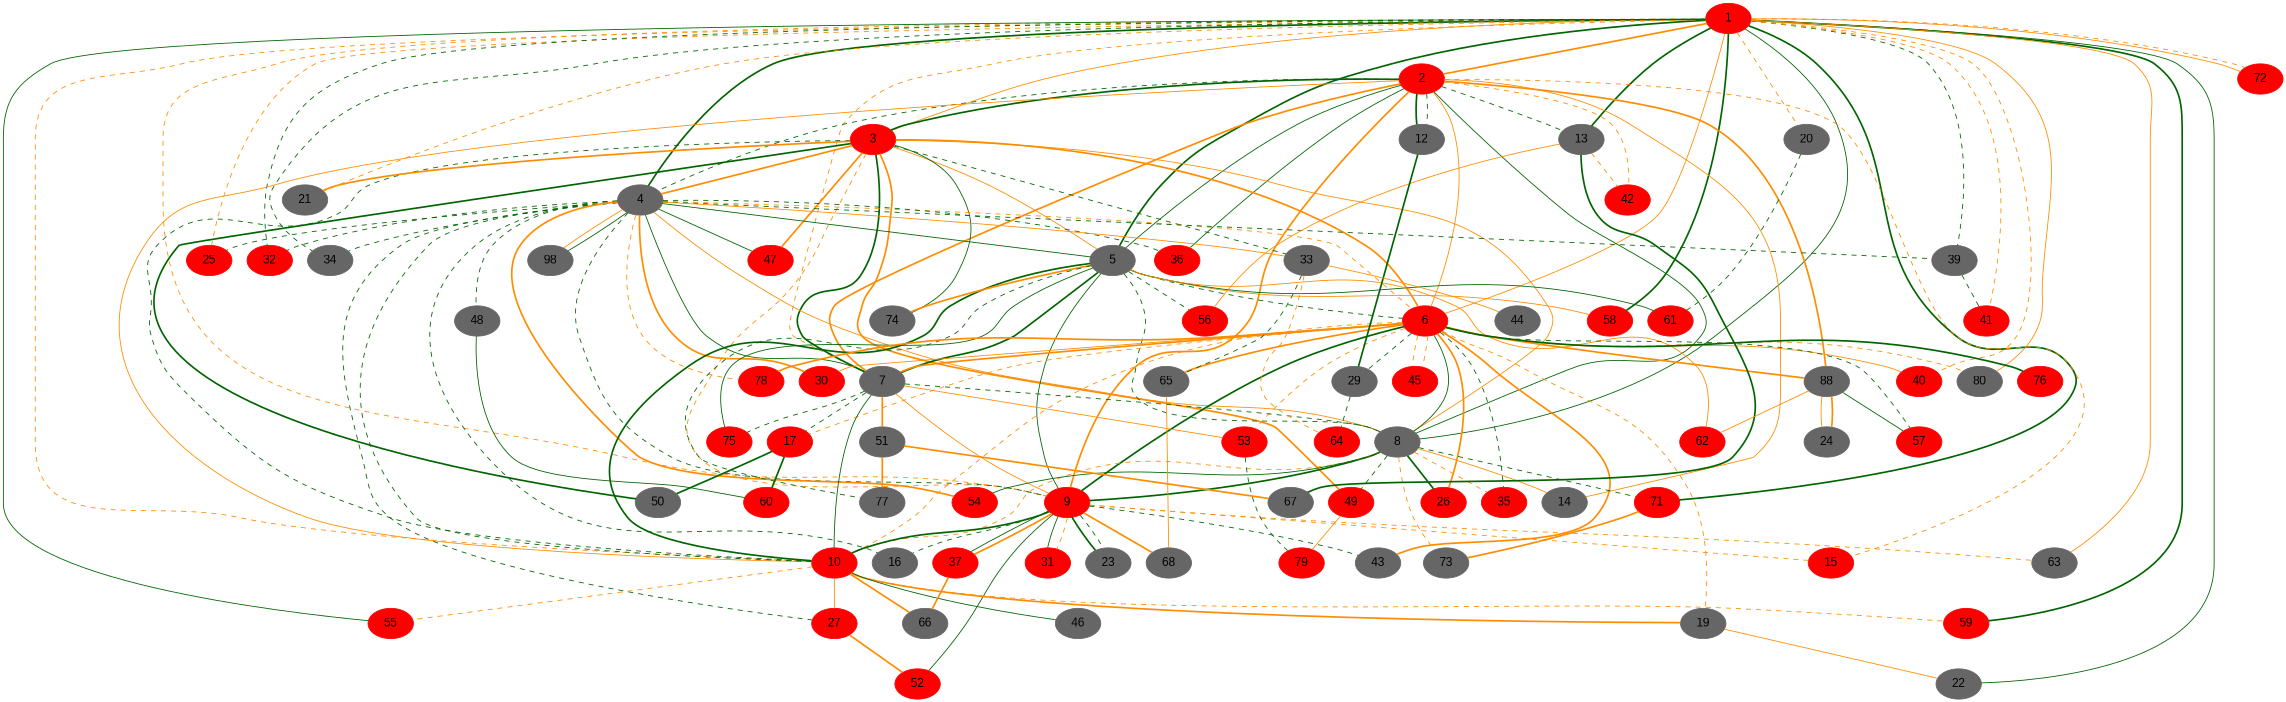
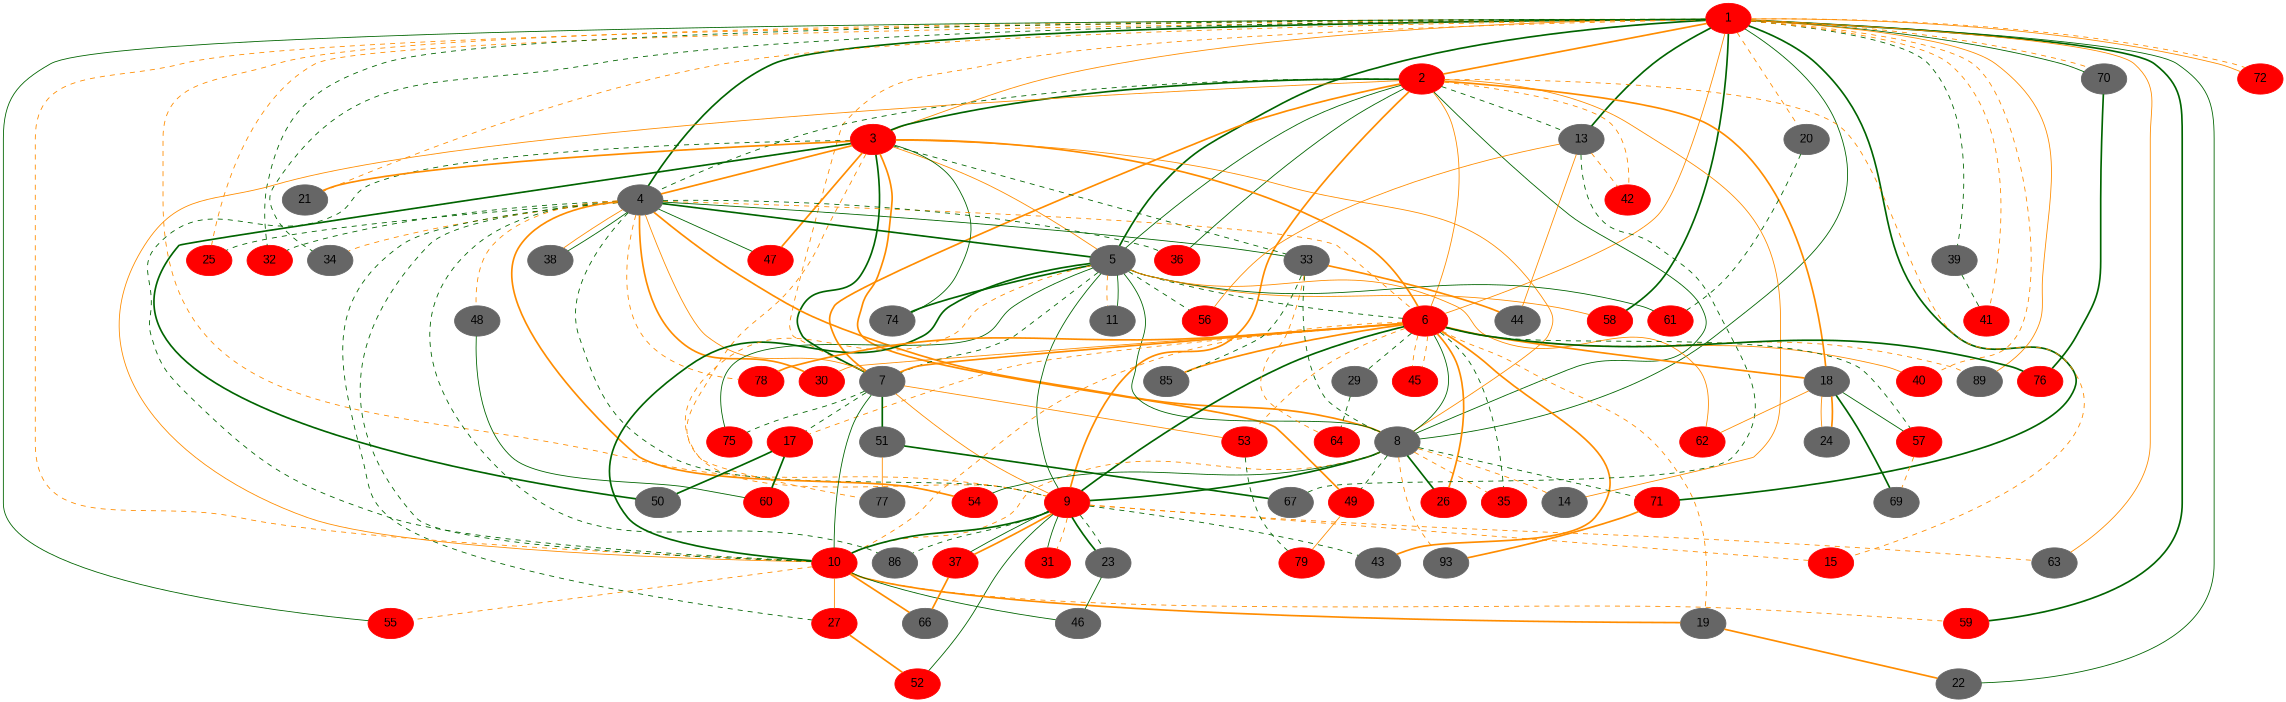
node "70": added
node "12": removed
edge "4" -- "34": color darkgreen -> darkorange
edge "4" -- "33": color darkorange -> darkgreen
edge "4" -- "48": color darkgreen -> darkorange
edge "4" -- "5": style solid -> bold
edge "13" -- "44": added
edge "4" -- "39": removed
node "98": label "98" -> "38"
edge "33" -- "44": style solid -> bold
edge "5" -- "74": color darkorange -> darkgreen
node "11": added
edge "4" -- "8": style solid -> bold
edge "4" -- "7": color darkgreen -> darkorange
edge "5" -- "7": style bold -> dashed
node "65": label "65" -> "85"
node "88": label "88" -> "18"
node "80": label "80" -> "89"
edge "5" -- "77": color darkgreen -> darkorange
edge "7" -- "8": now "33" -- "8"
edge "7" -- "51": color darkorange -> darkgreen
edge "5" -- "8": style dashed -> solid
edge "13" -- "67": style bold -> dashed
edge "8" -- "14": style solid -> dashed
edge "51" -- "67": color darkorange -> darkgreen
edge "51" -- "77": style bold -> solid
node "69": added
node "16": label "16" -> "86"
node "68": removed
node "73": label "73" -> "93"
edge "23" -- "46": added
edge "19" -- "22": style solid -> bold
